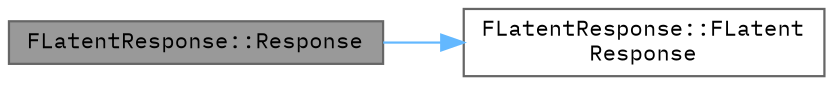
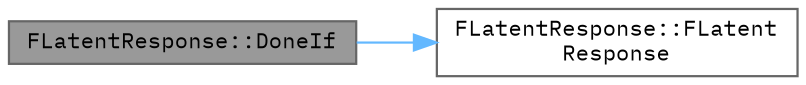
node "FLatentResponse::Response": label "FLatentResponse::Response" -> "FLatentResponse::DoneIf"
